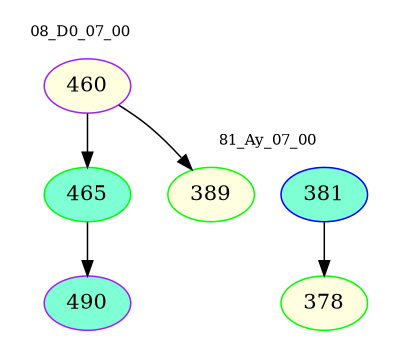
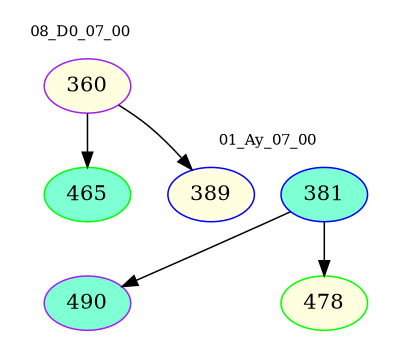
node "460": label "460" -> "360"
cluster "81_Ay_07_00": label "81_Ay_07_00" -> "01_Ay_07_00"
node "389": color green -> blue
edge "465" -> "490": now "381" -> "490"
node "378": label "378" -> "478"
